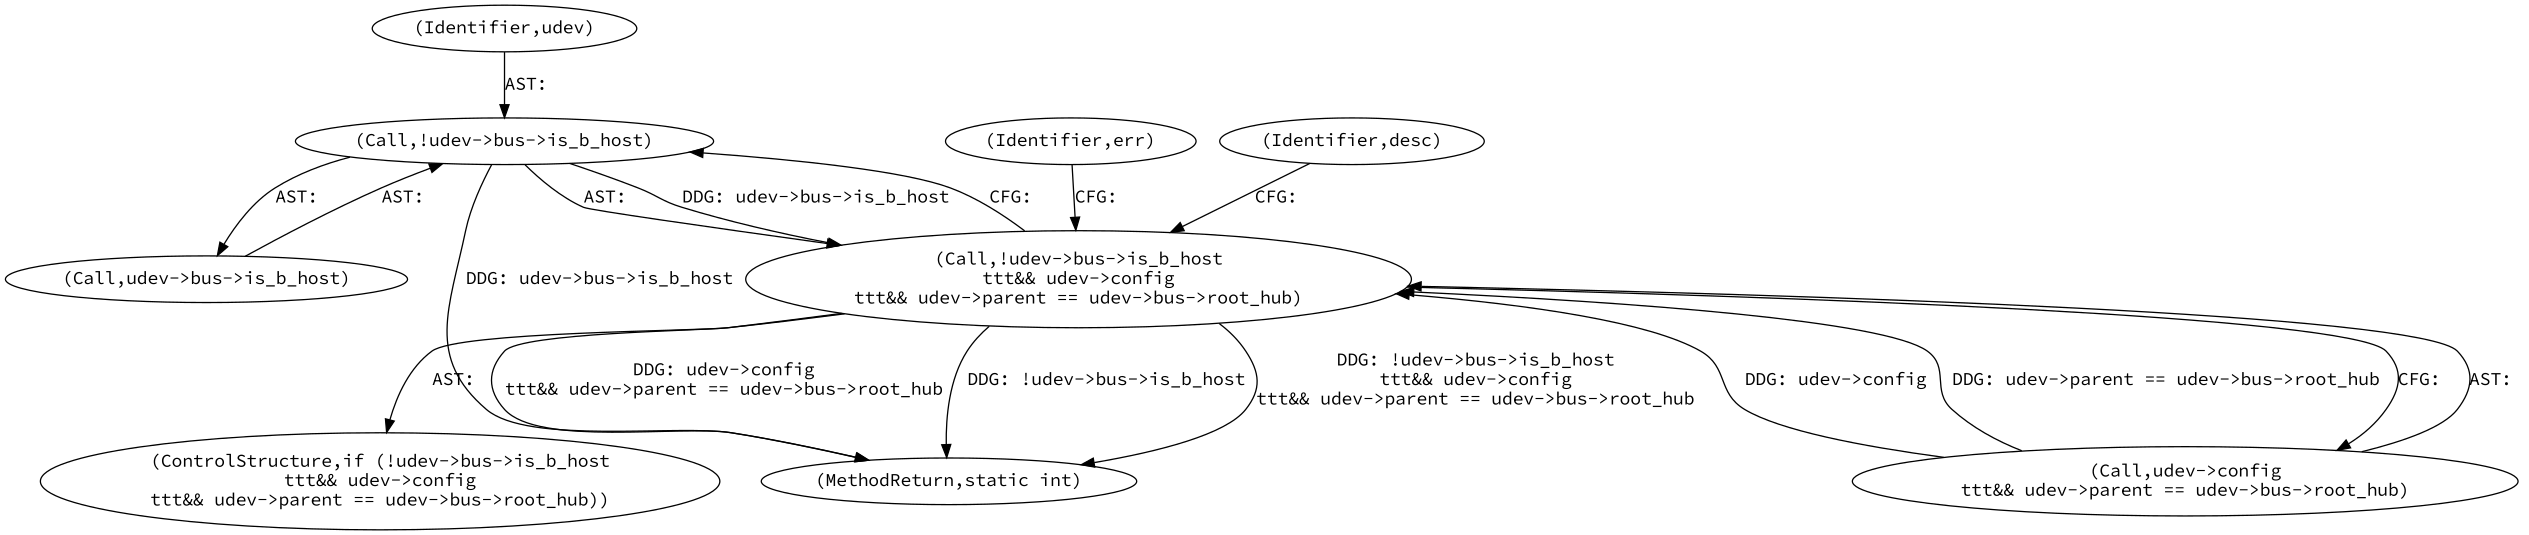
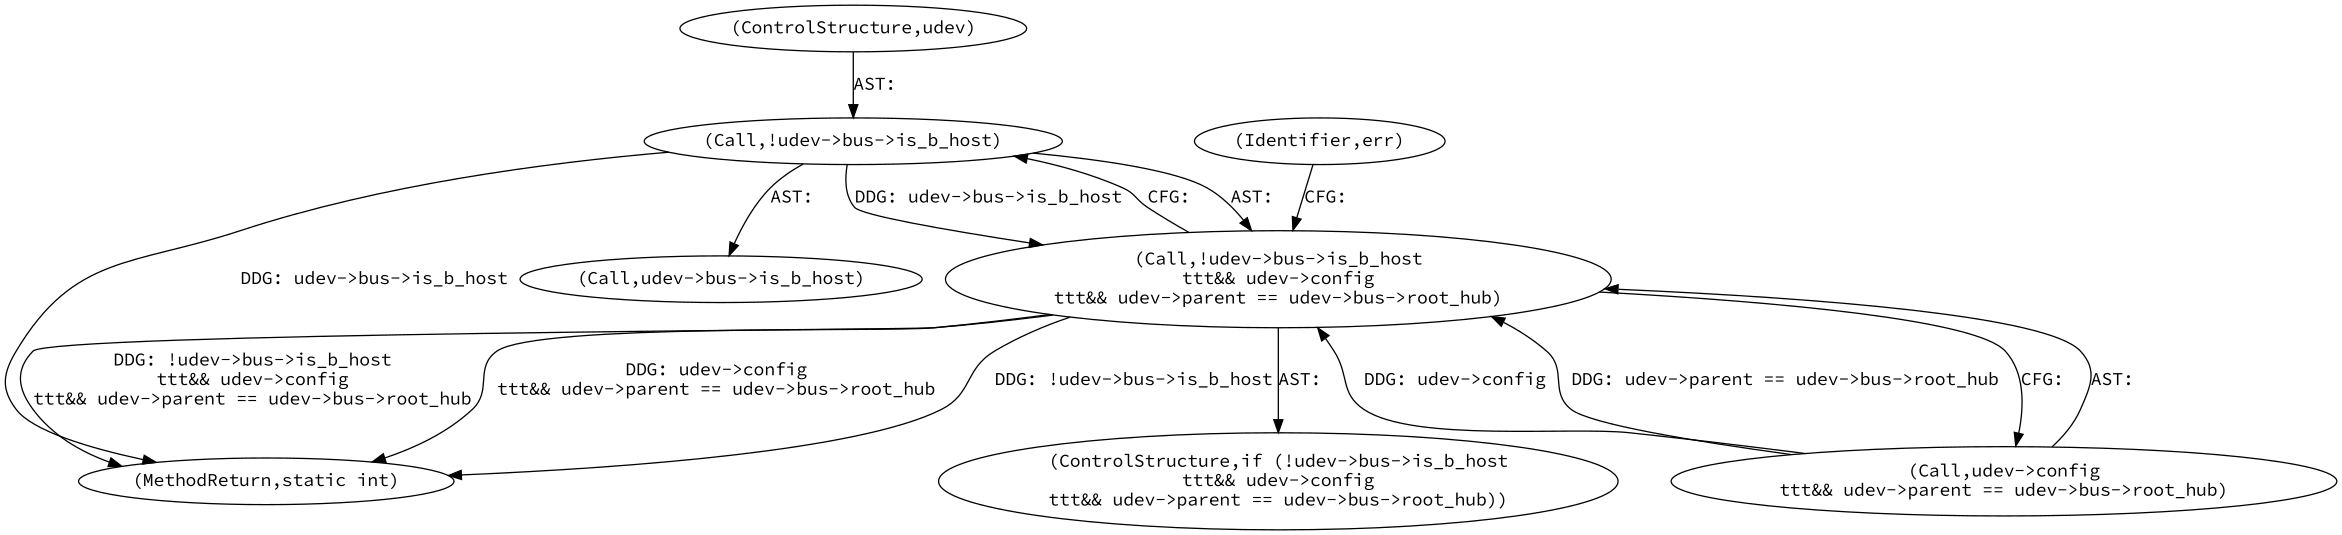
node "(Identifier,udev)": label "(Identifier,udev)" -> "(ControlStructure,udev)"
node "(Identifier,desc)": removed
edge "(Call,udev->bus->is_b_host)" -> "(Call,!udev->bus->is_b_host)": removed, label "AST:"
